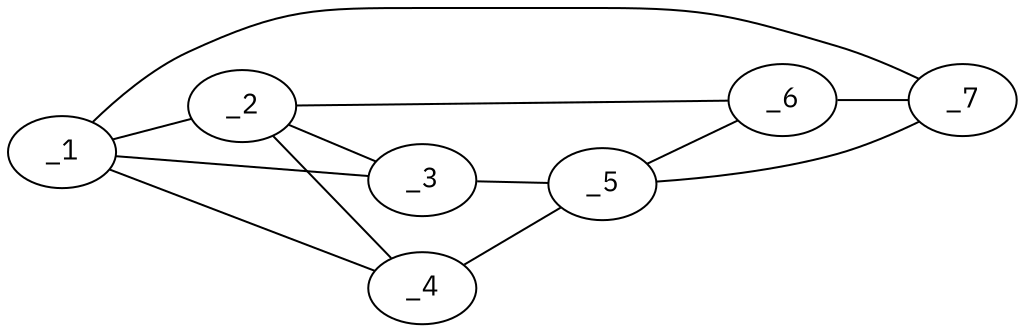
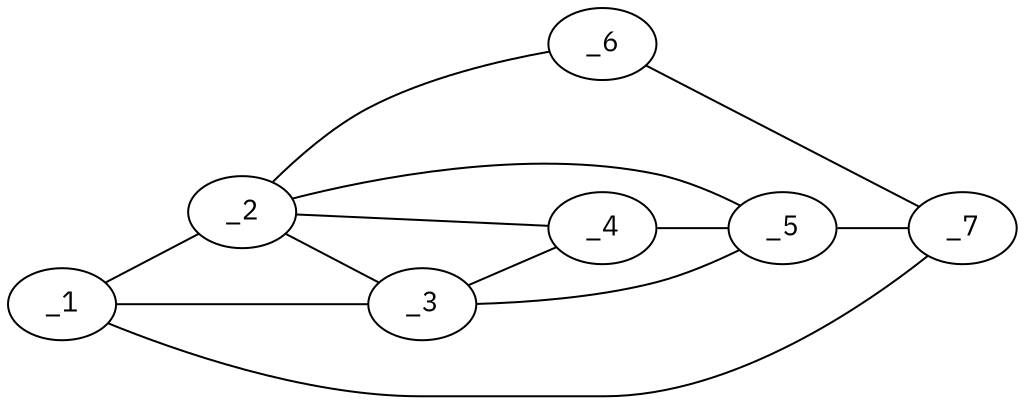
edge "_6" -- "_5": now "_2" -- "_5"
edge "_1" -- "_4": now "_3" -- "_4"
